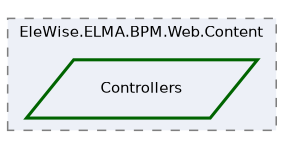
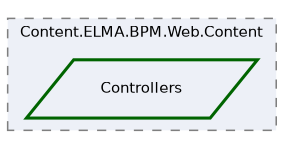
cluster "EleWise.ELMA.BPM.Web.Content": label "EleWise.ELMA.BPM.Web.Content" -> "Content.ELMA.BPM.Web.Content"
